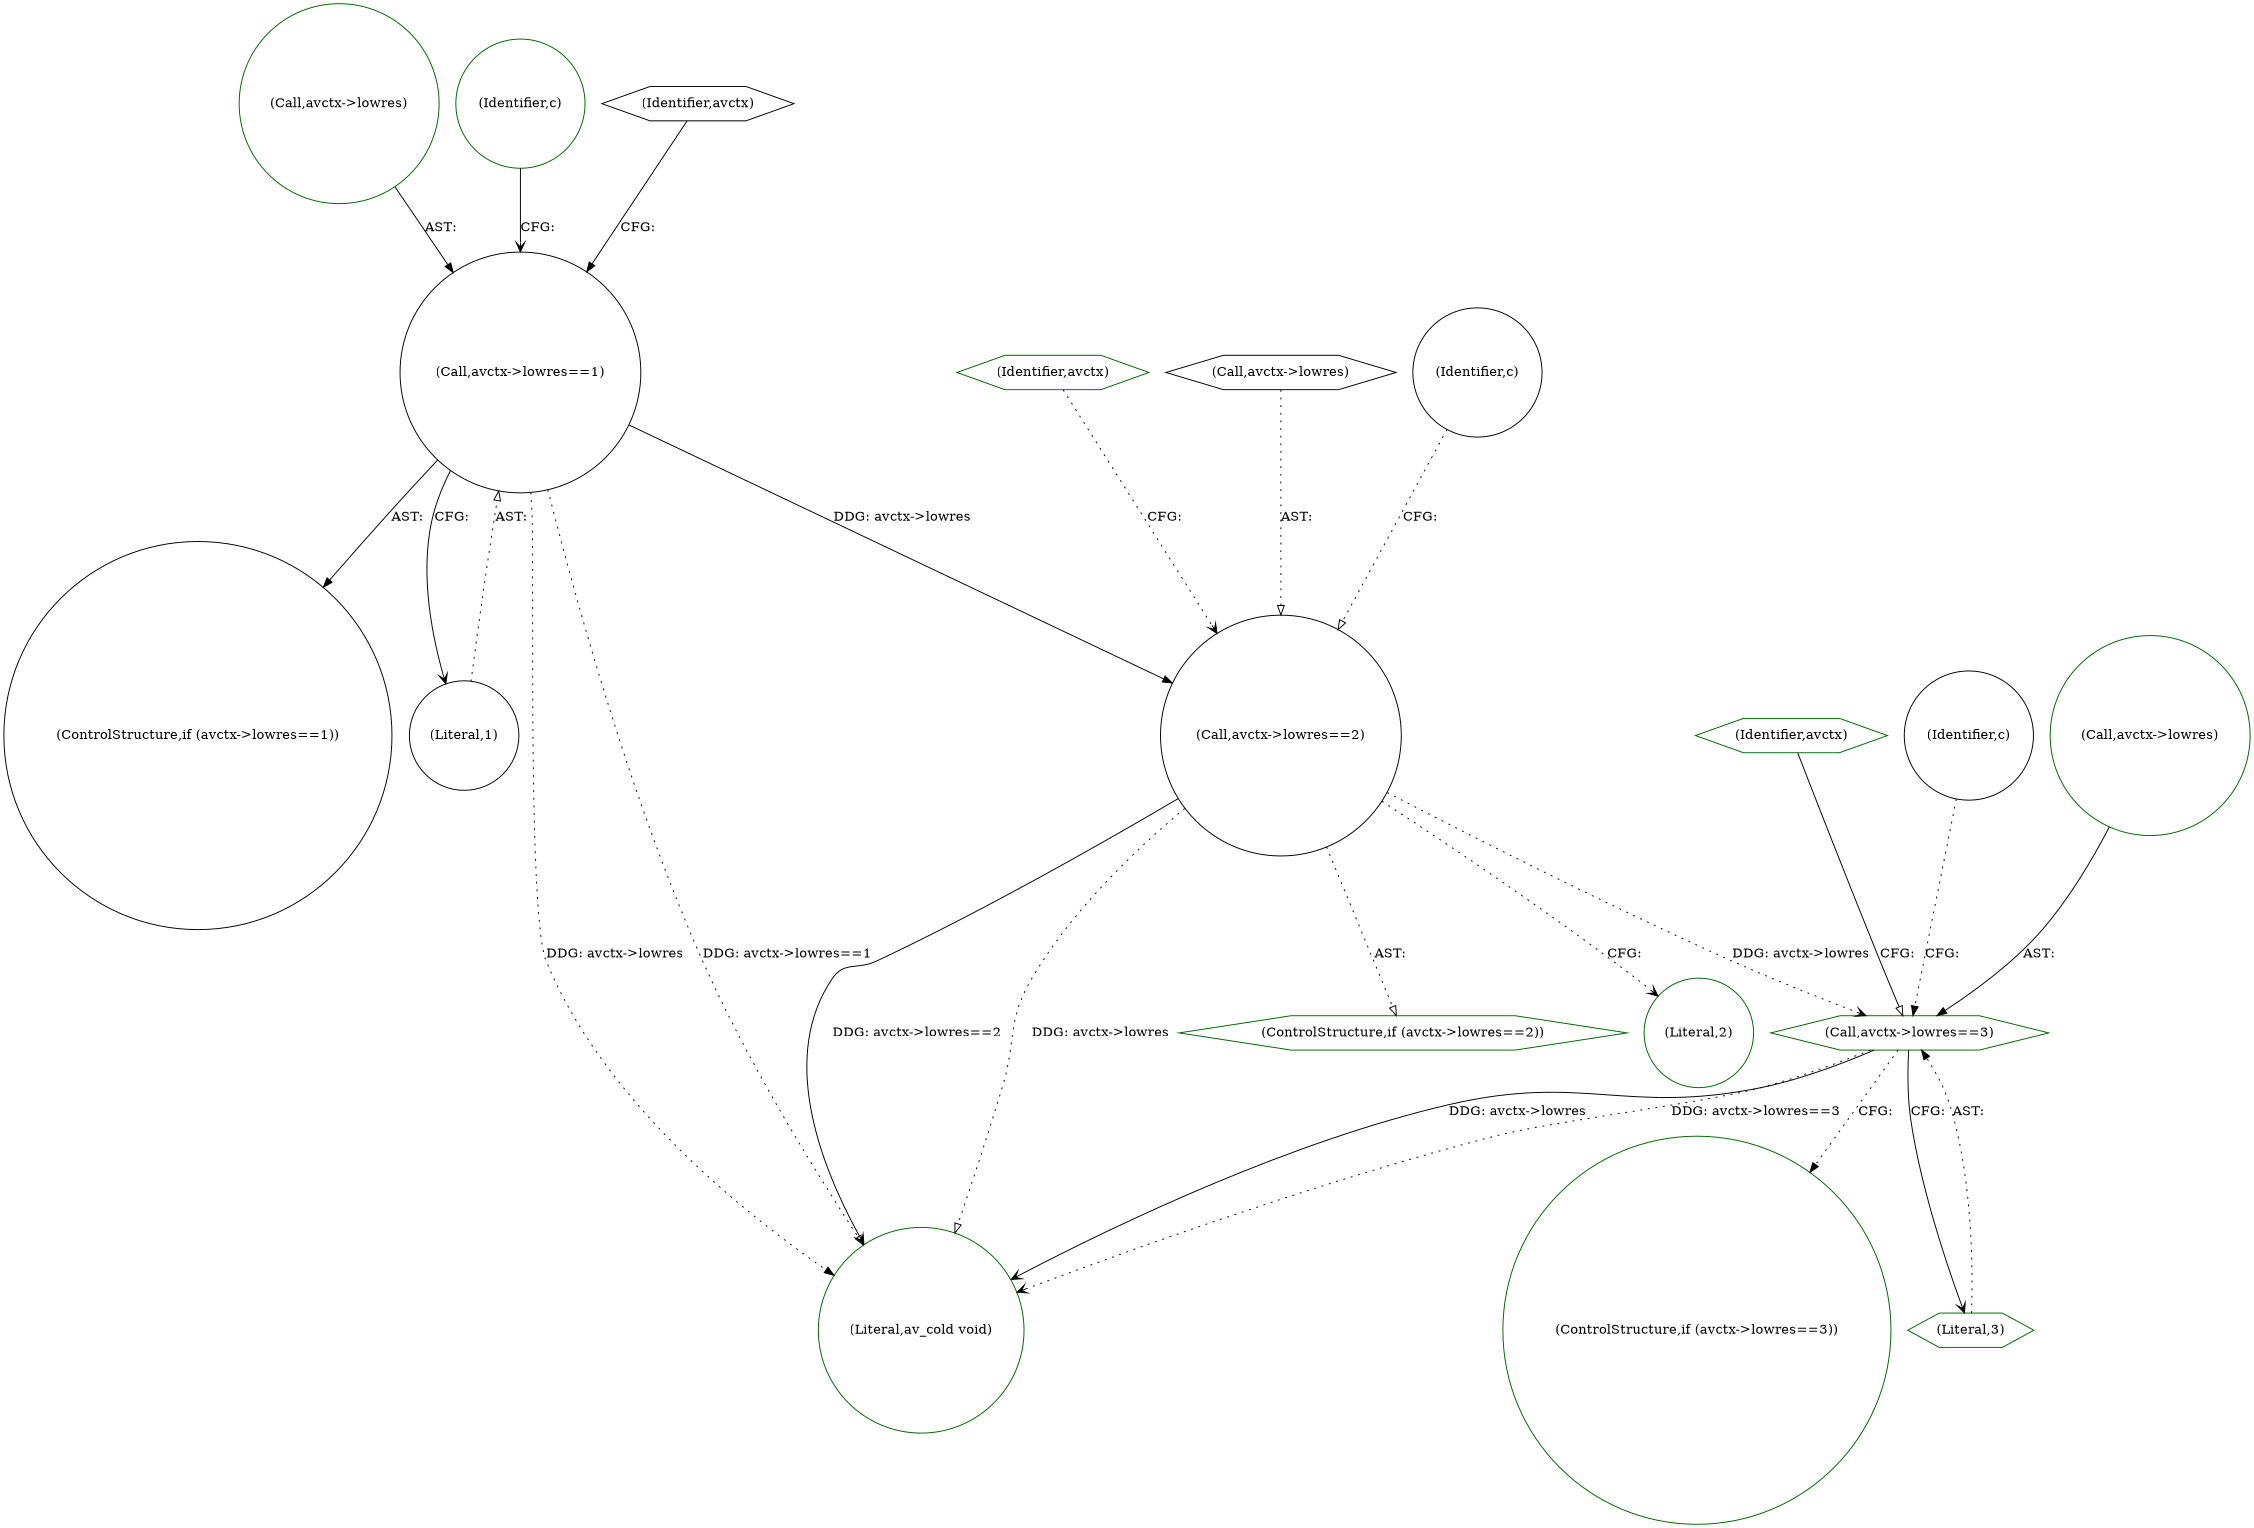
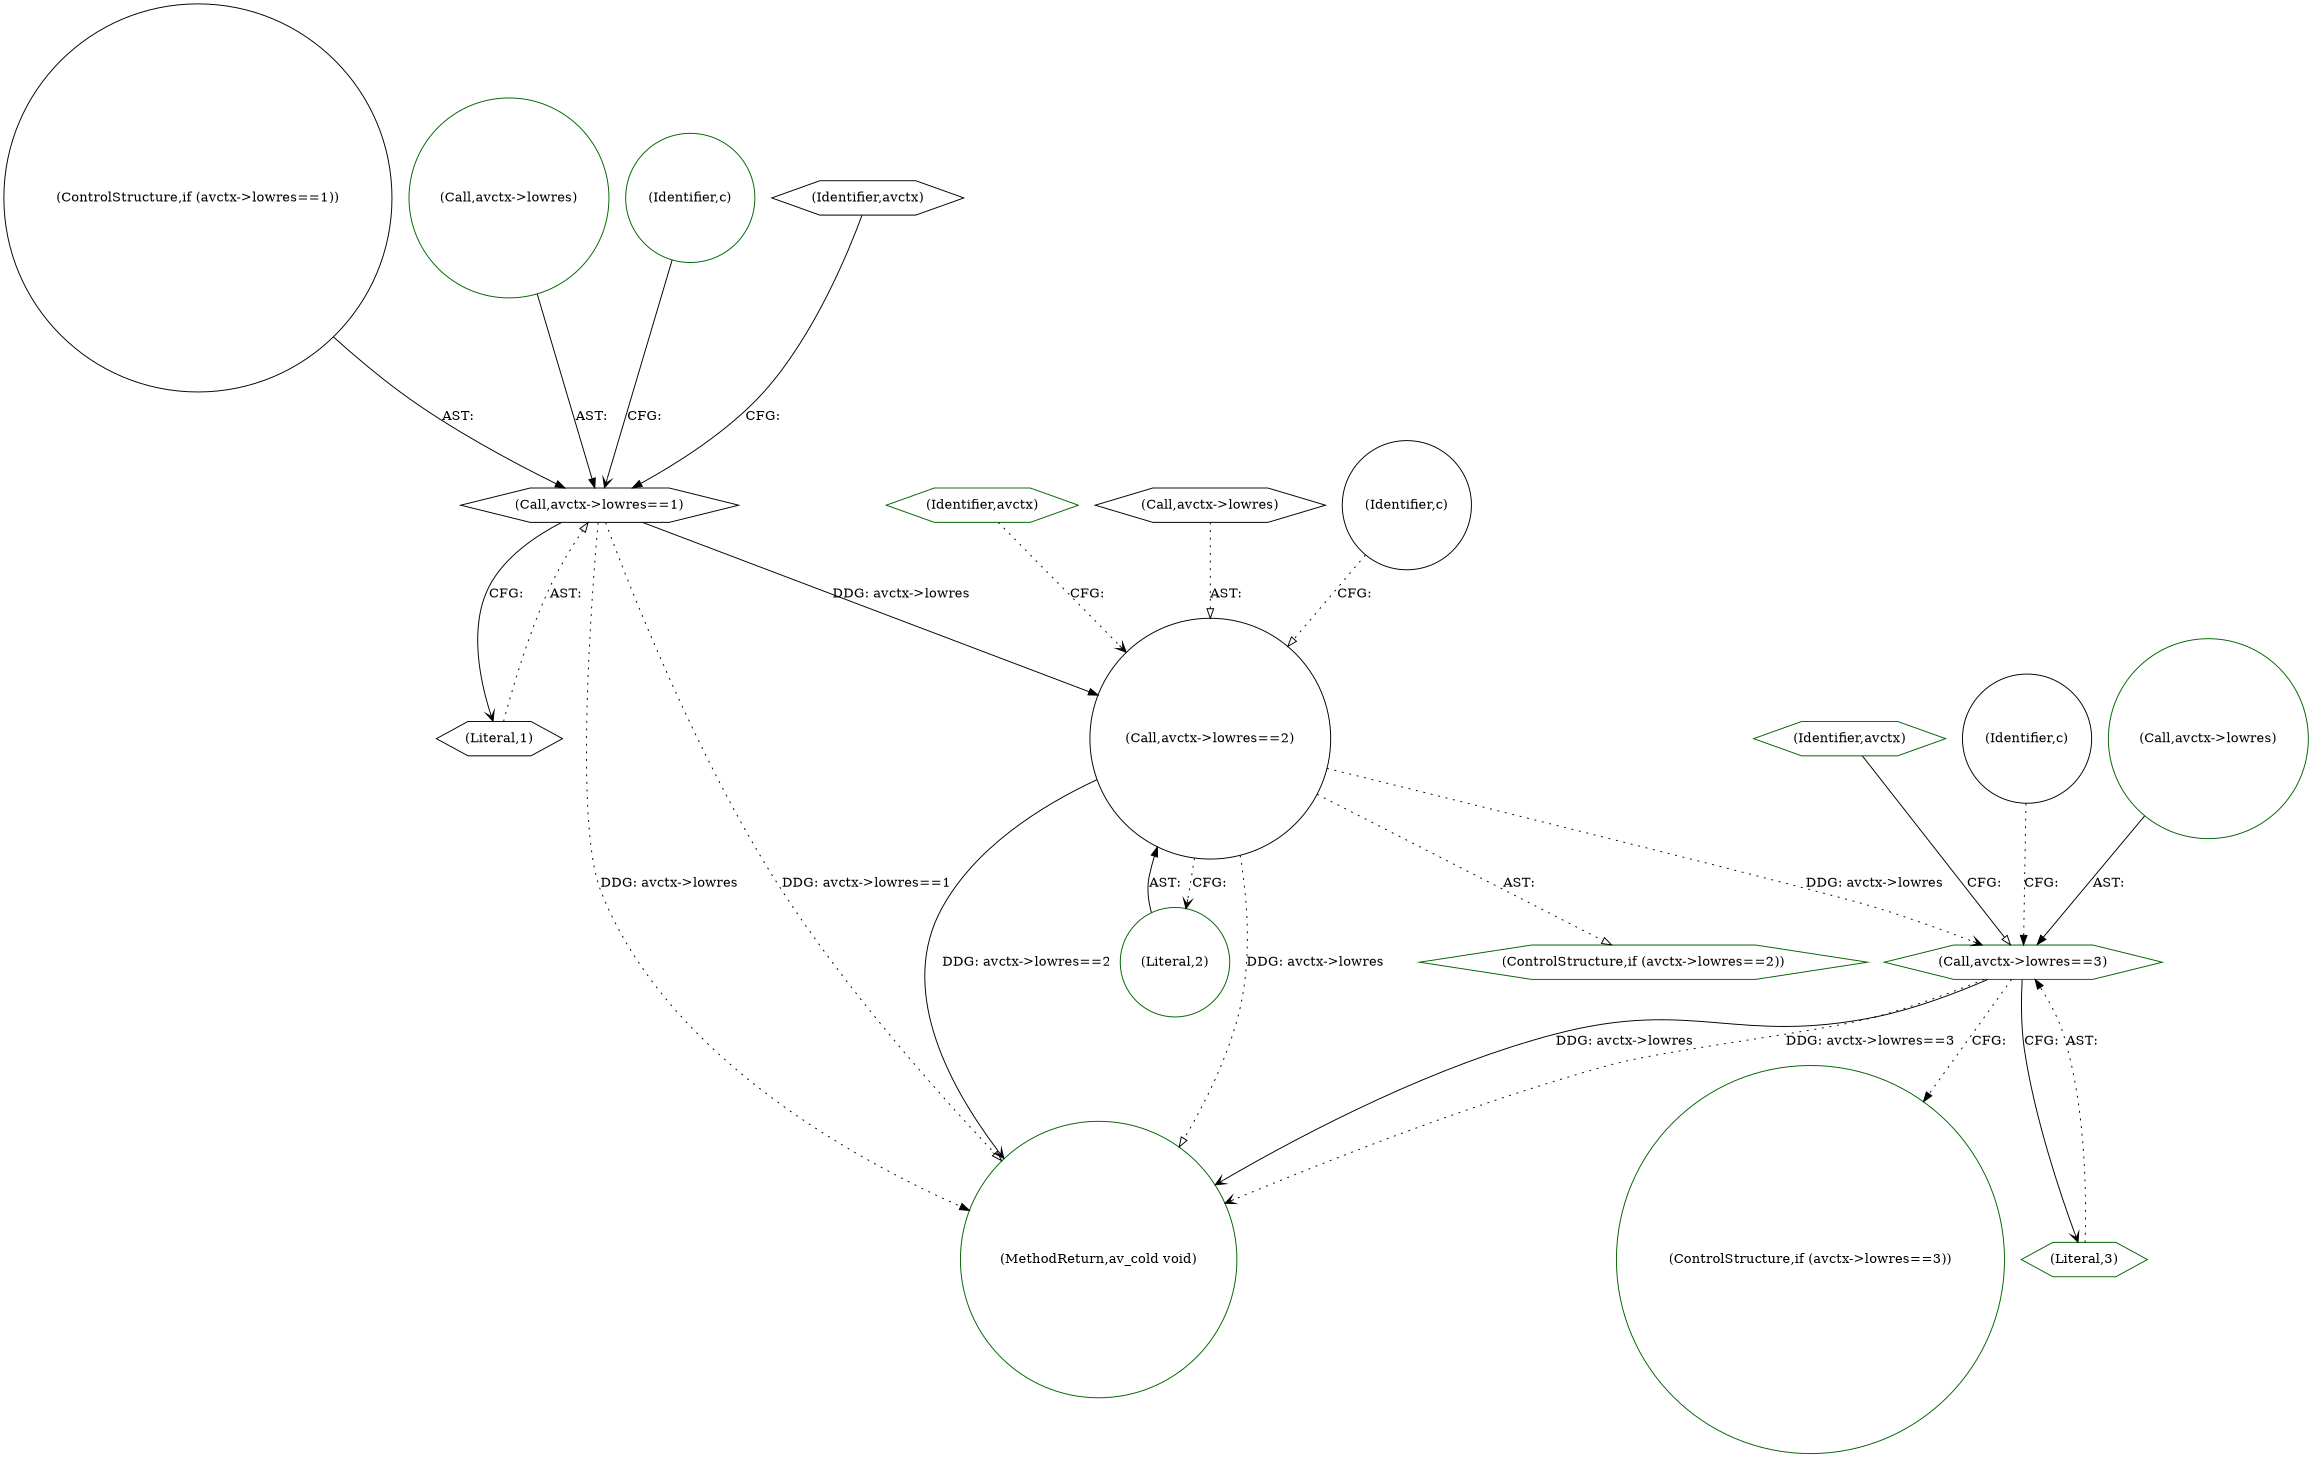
node "(Call,avctx->lowres==1)": shape circle -> hexagon
edge "(Call,avctx->lowres==1)" -> "(ControlStructure,if (avctx->lowres==1))": reversed
node "(Literal,1)": shape circle -> hexagon
edge "(Literal,2)" -> "(Call,avctx->lowres==2)": added, label "AST:"
node "(Literal,av_cold void)": label "(Literal,av_cold void)" -> "(MethodReturn,av_cold void)"
